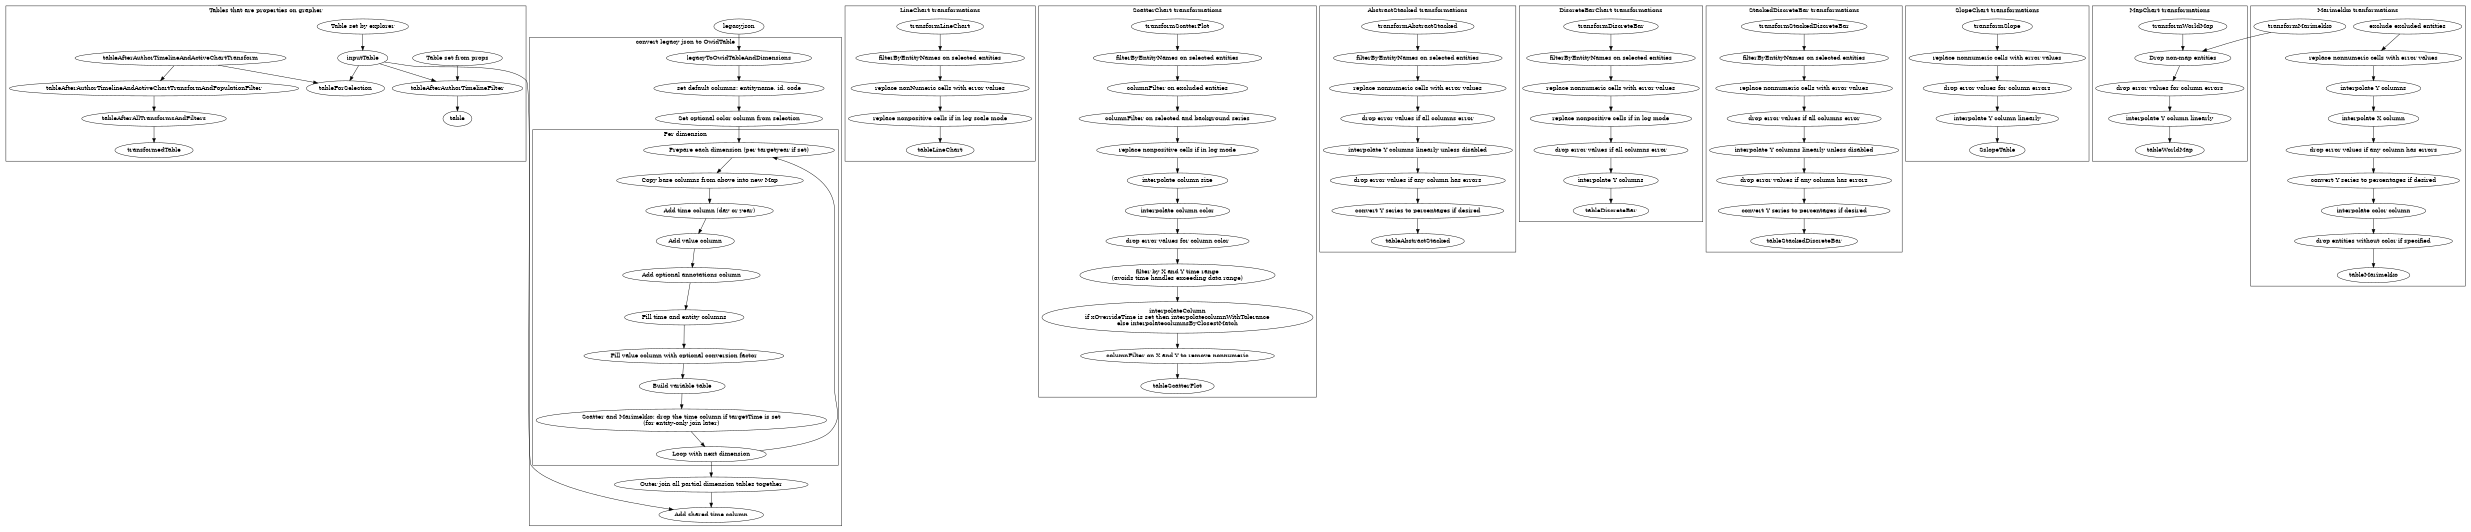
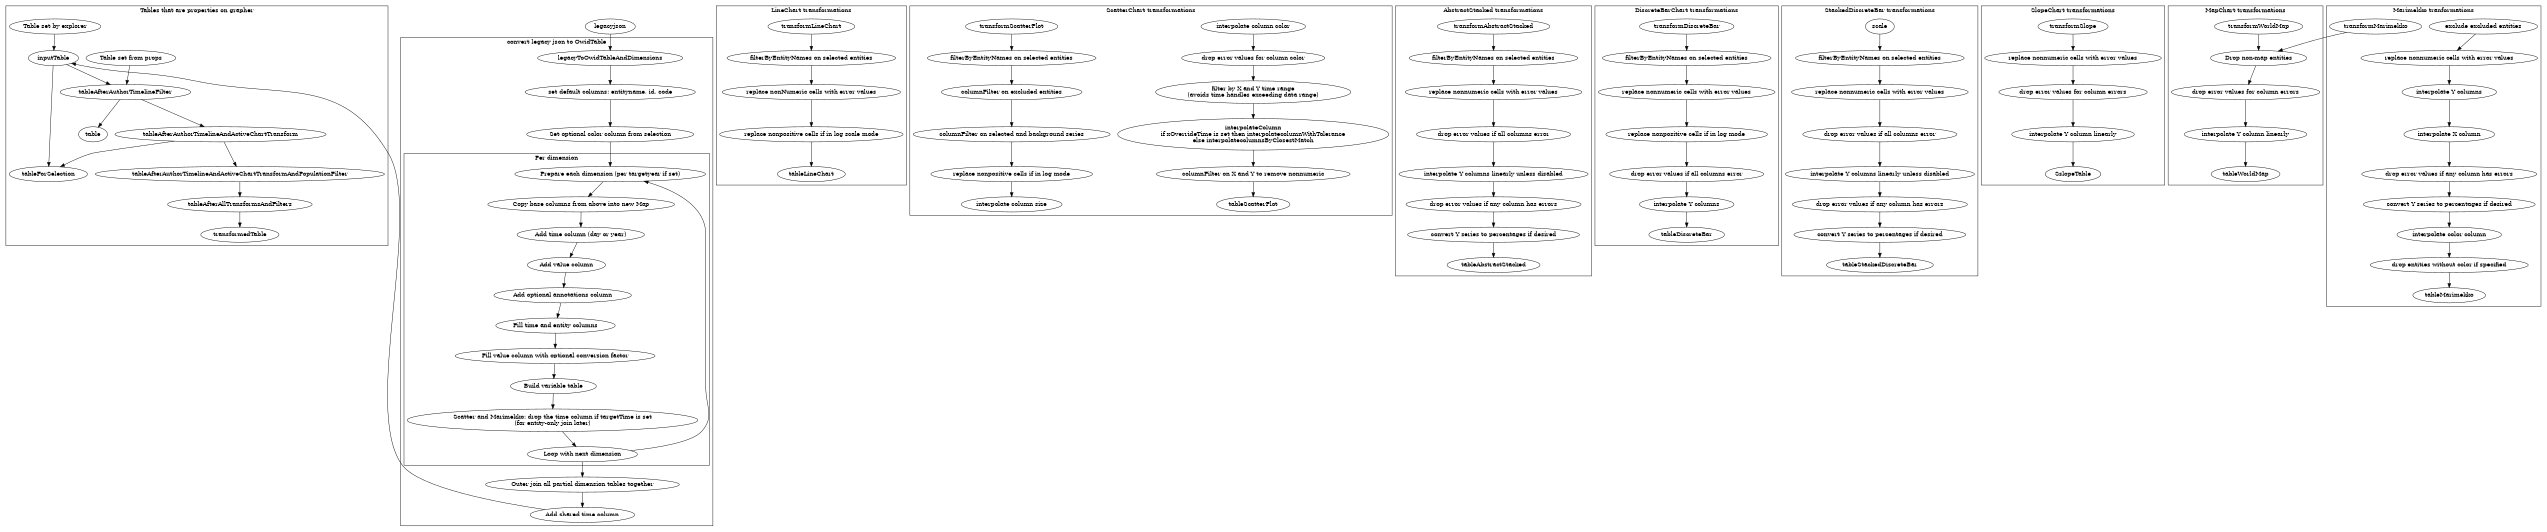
node "transformStackedDiscreteBar": label "transformStackedDiscreteBar" -> "scale"
edge "tableAfterAuthorTimelineFilter" -> "tableAfterAuthorTimelineAndActiveChartTransform": added
edge "interpolate column size" -> "interpolate column color": removed
edge "inputTable" -> "Add shared time column": reversed
